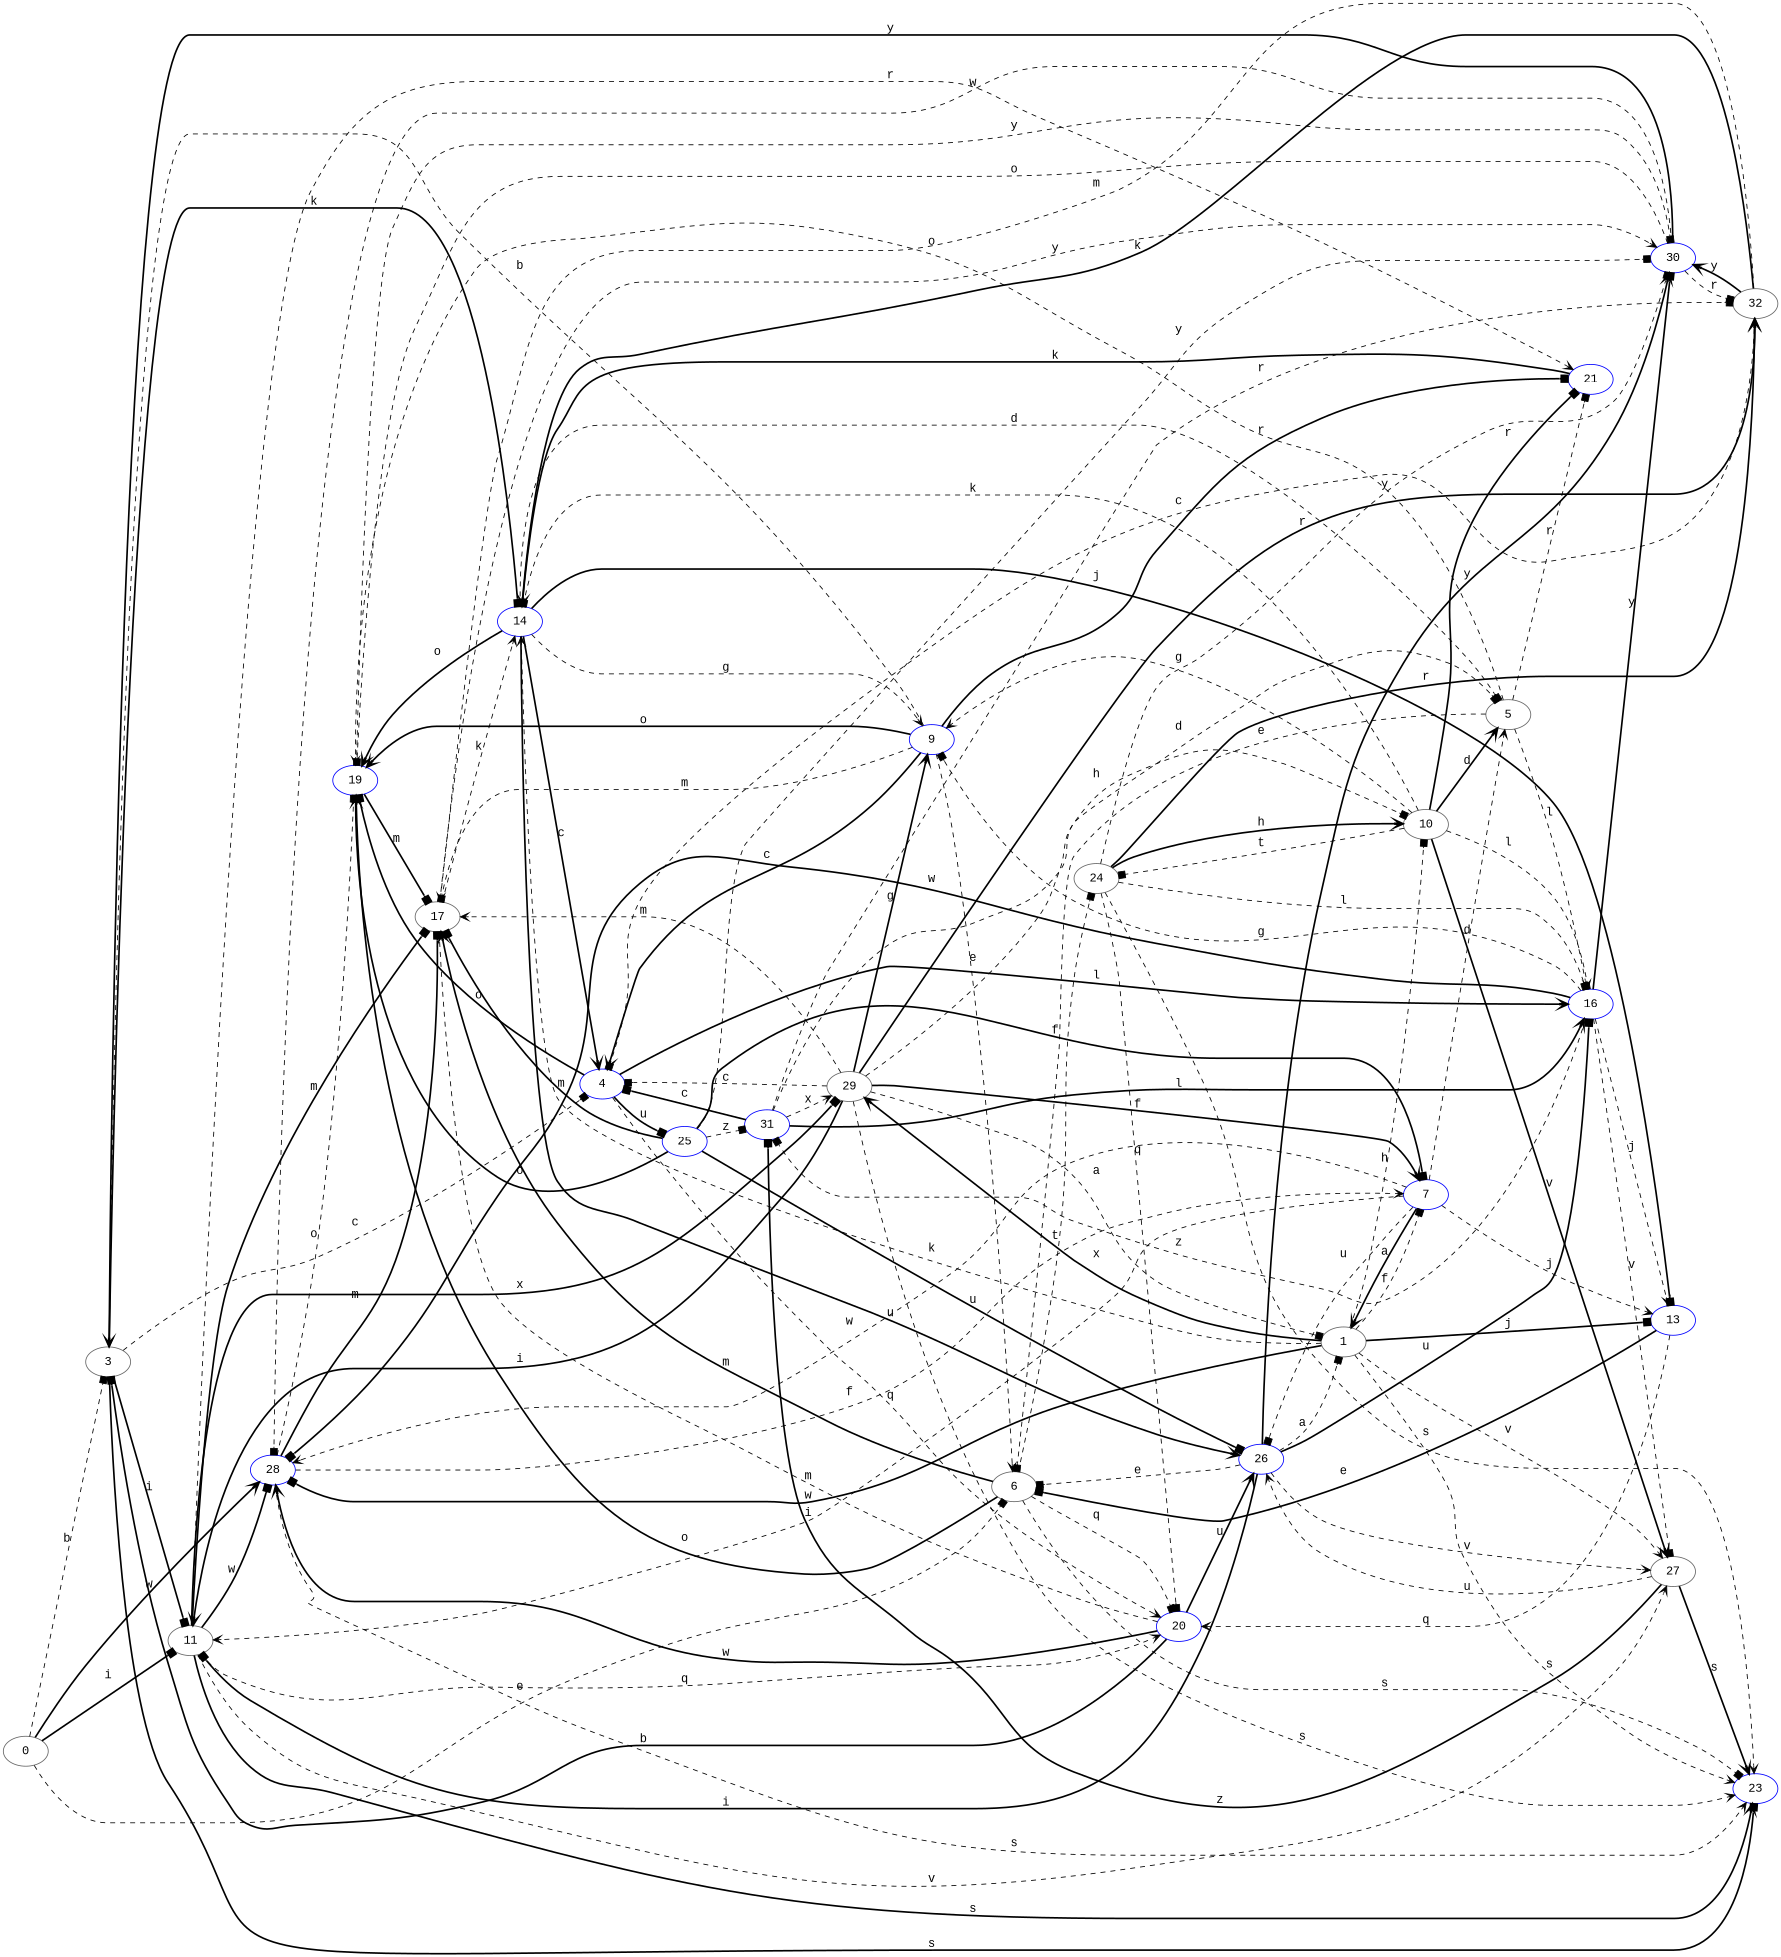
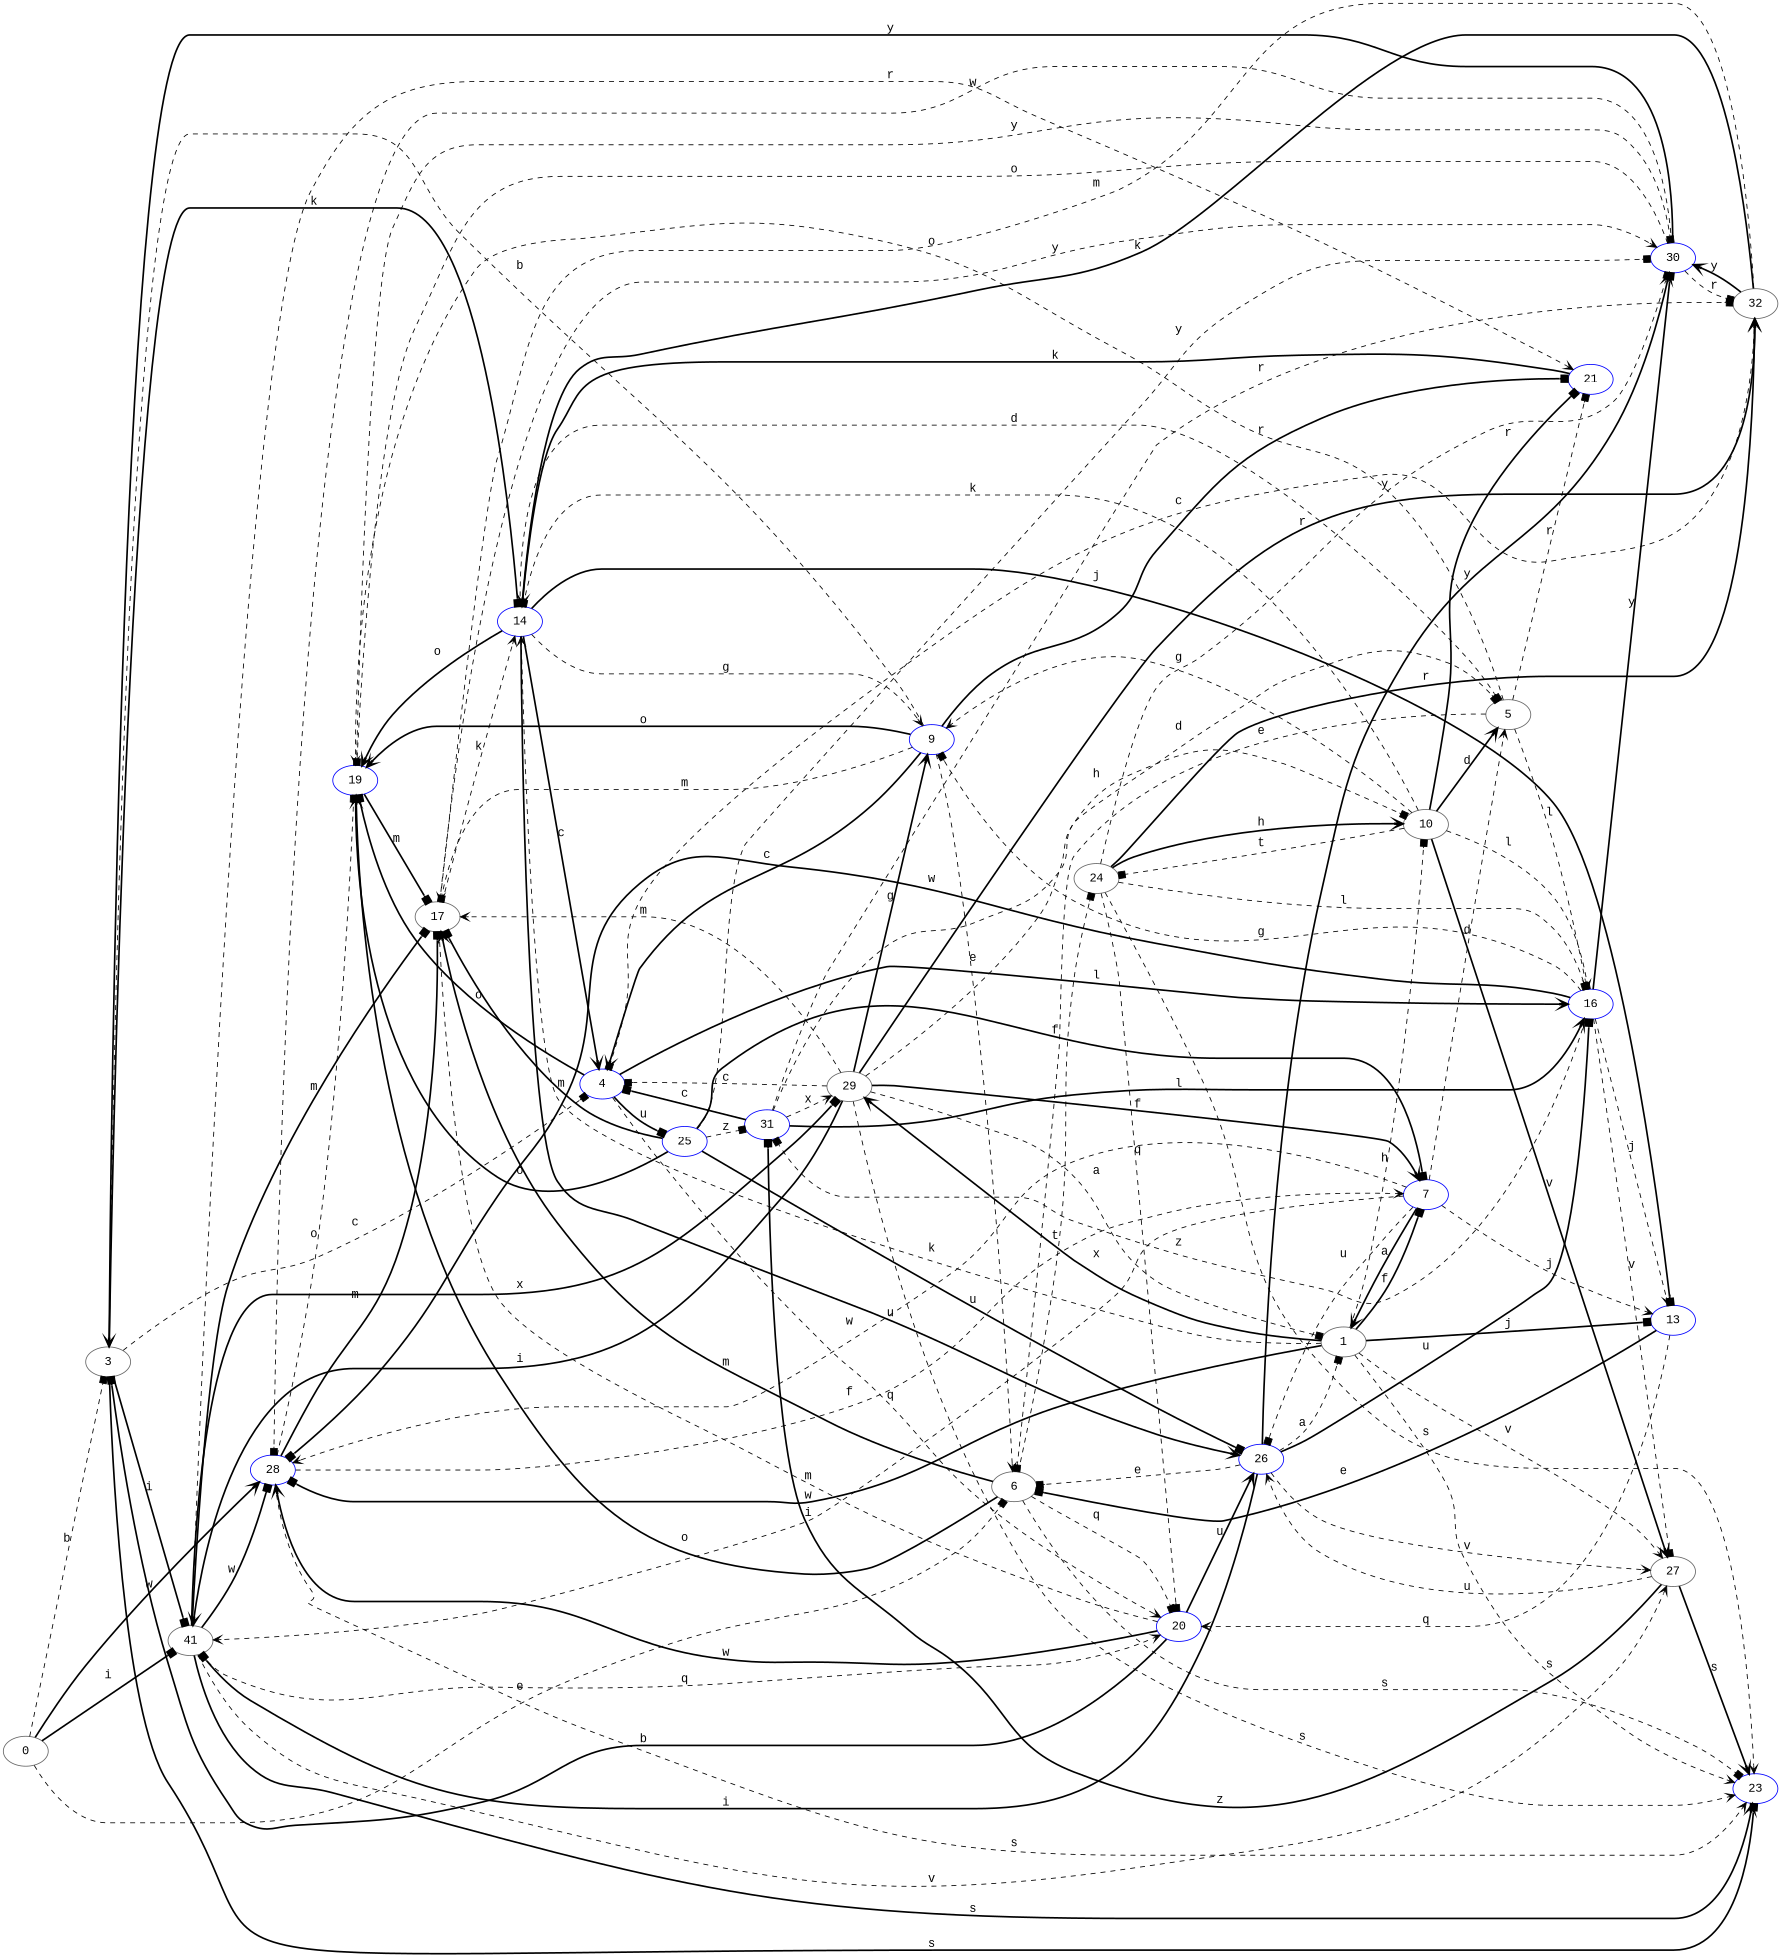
edge "1" -> "7": style dashed -> bold
node "11": label "11" -> "41"
